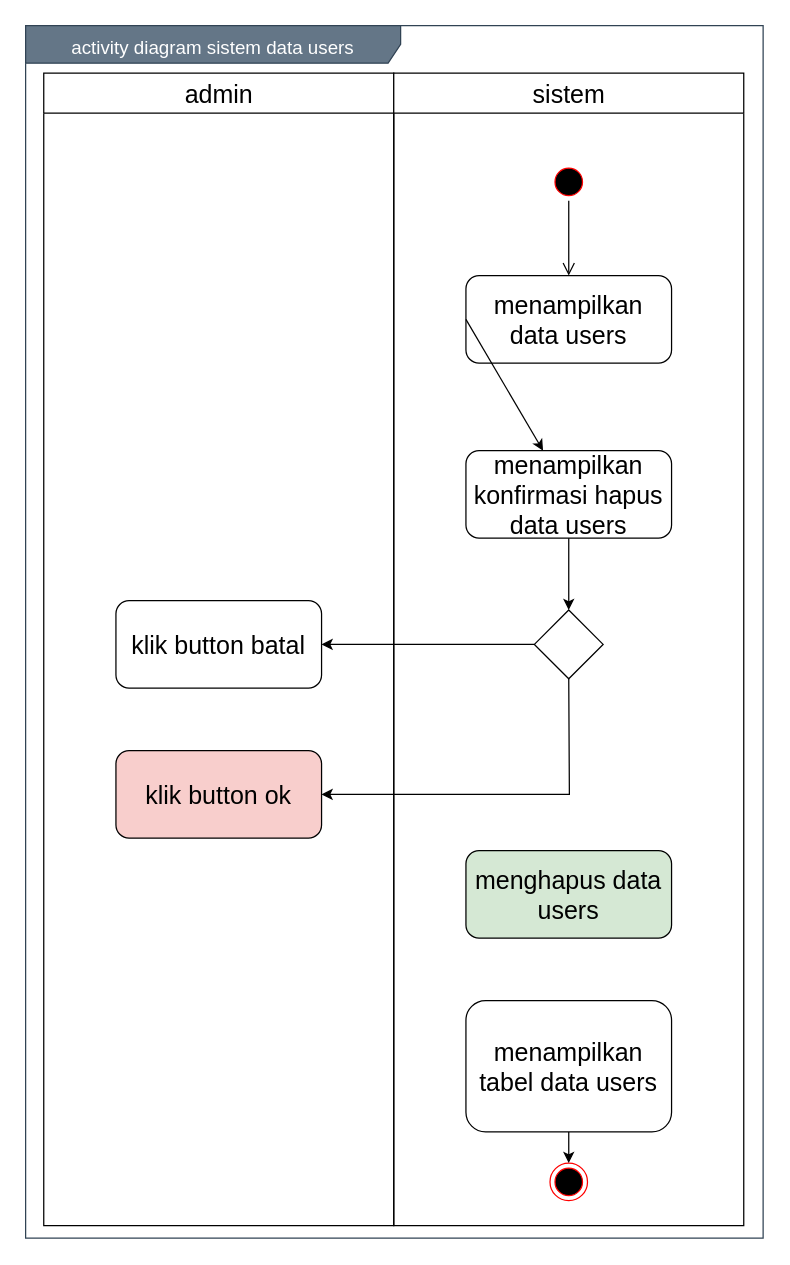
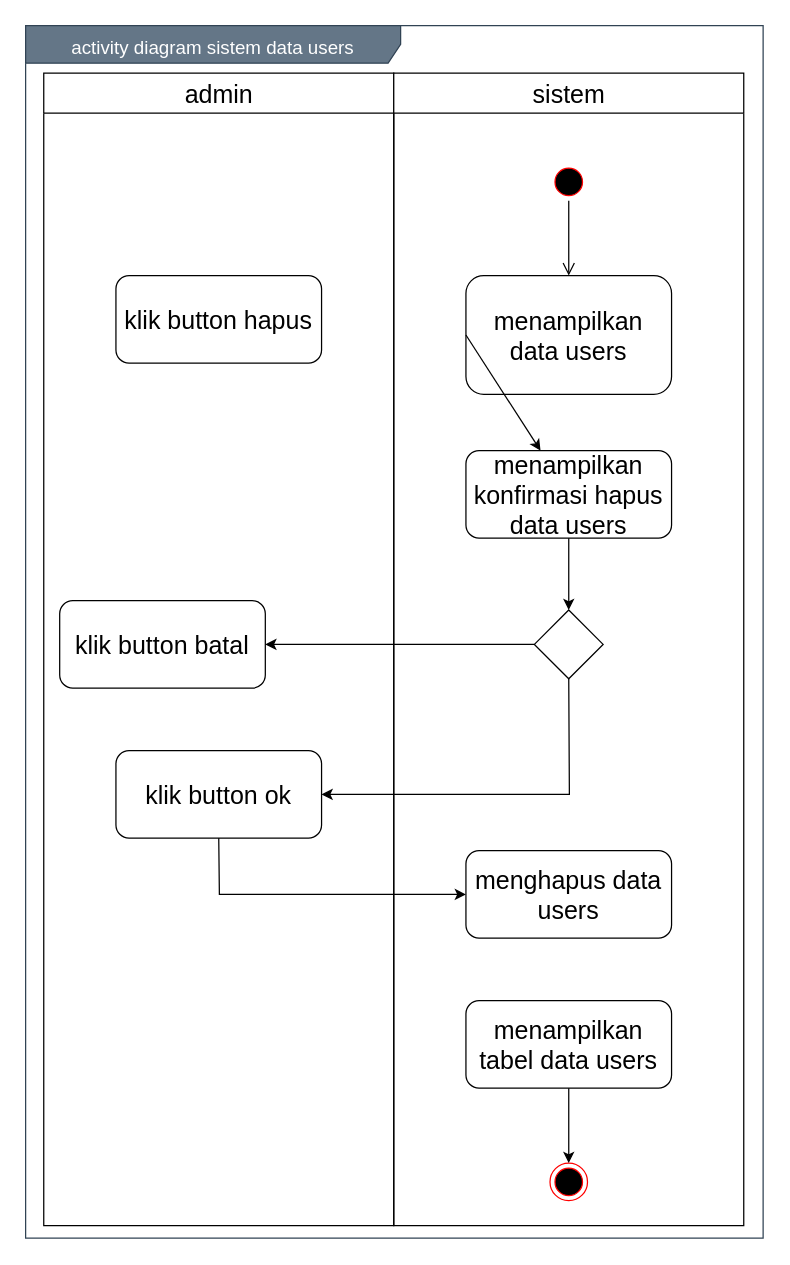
node "klik button hapus": added
node "menampilkan data users": size 206x88 -> 206x119
node "klik button batal": moved (219, 644) -> (163, 644)
node "klik button ok": fillcolor #f8cecc -> #ffffff
edge "klik button ok" -> "menghapus data users": added
node "menghapus data users": fillcolor #d5e8d4 -> #ffffff
node "menampilkan tabel data users": size 206x131 -> 206x88
